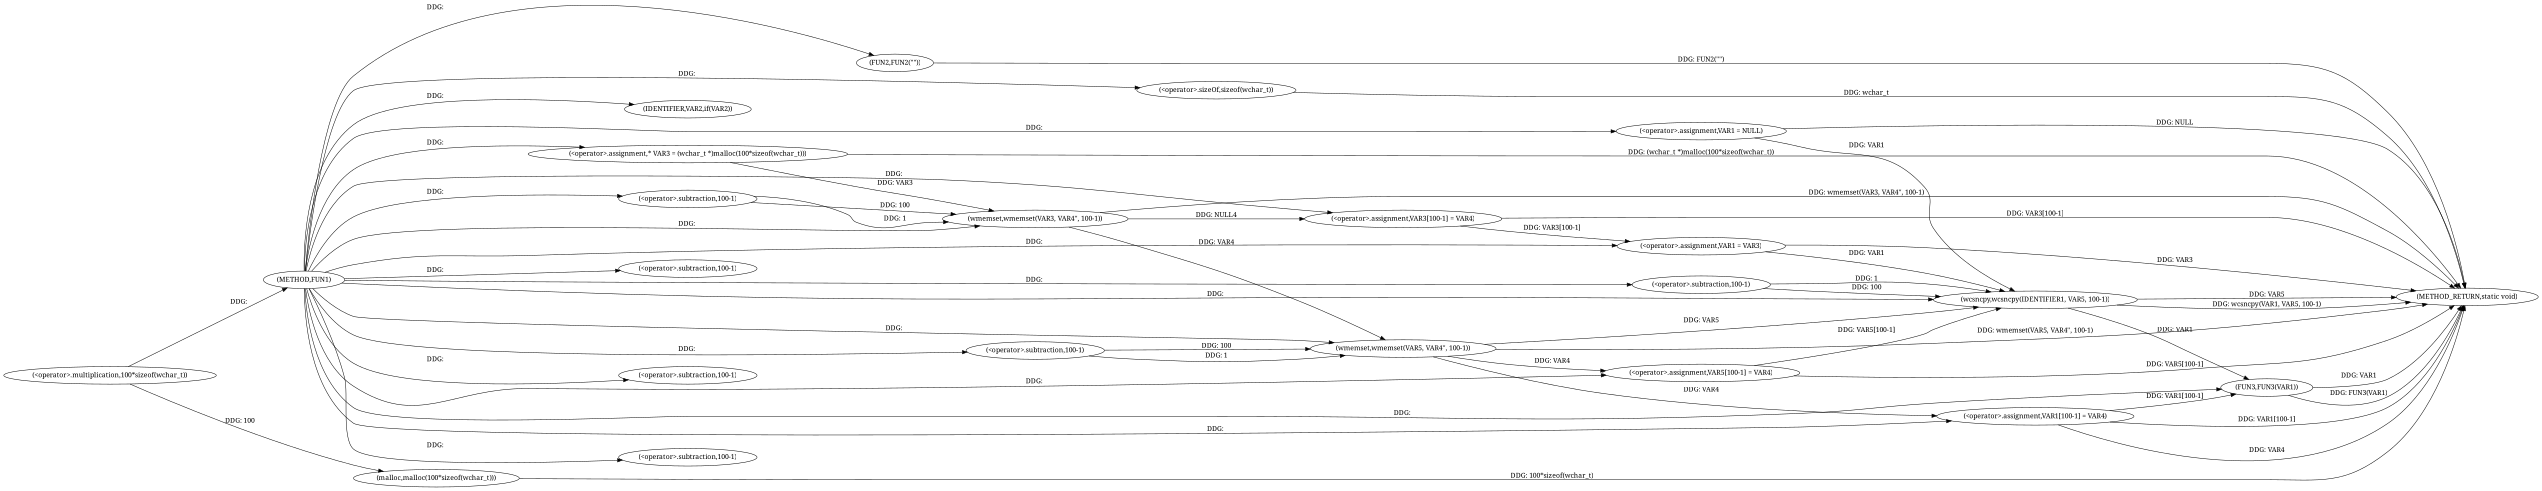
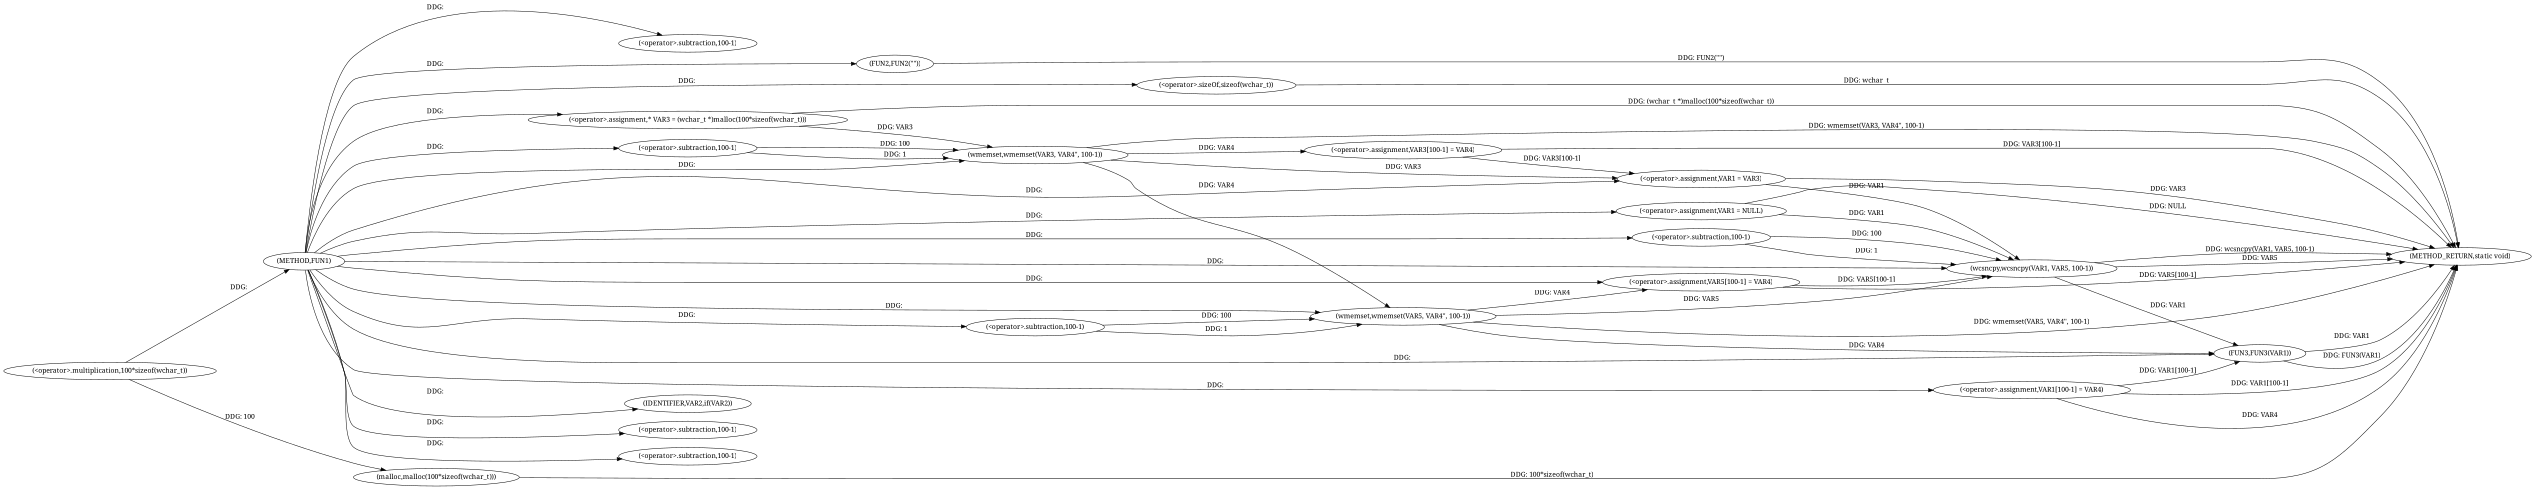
edge "(wmemset,wmemset(VAR3, VAR4'', 100-1))" -> "(<operator>.assignment,VAR1 = VAR3)": added, label "DDG: VAR3"
edge "(METHOD,FUN1)" -> "(<operator>.assignment,VAR3[100-1] = VAR4)": removed, label "DDG:"
edge "(wmemset,wmemset(VAR3, VAR4'', 100-1))" -> "(<operator>.assignment,VAR3[100-1] = VAR4)": label "DDG: NULL4" -> "DDG: VAR4"
node "(wcsncpy,wcsncpy(IDENTIFIER1, VAR5, 100-1))": label "(wcsncpy,wcsncpy(IDENTIFIER1, VAR5, 100-1))" -> "(wcsncpy,wcsncpy(VAR1, VAR5, 100-1))"
edge "(wmemset,wmemset(VAR5, VAR4'', 100-1))" -> "(<operator>.assignment,VAR1[100-1] = VAR4)": now "(wmemset,wmemset(VAR5, VAR4'', 100-1))" -> "(FUN3,FUN3(VAR1))"
